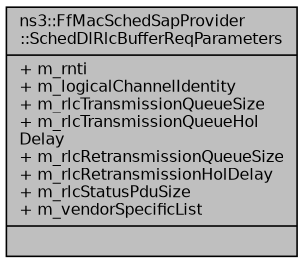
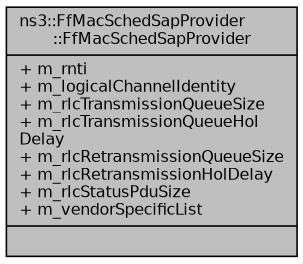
node "ns3::FfMacSchedSapProvider": text "::SchedDlRlcBufferReqParameters" -> "::FfMacSchedSapProvider"
